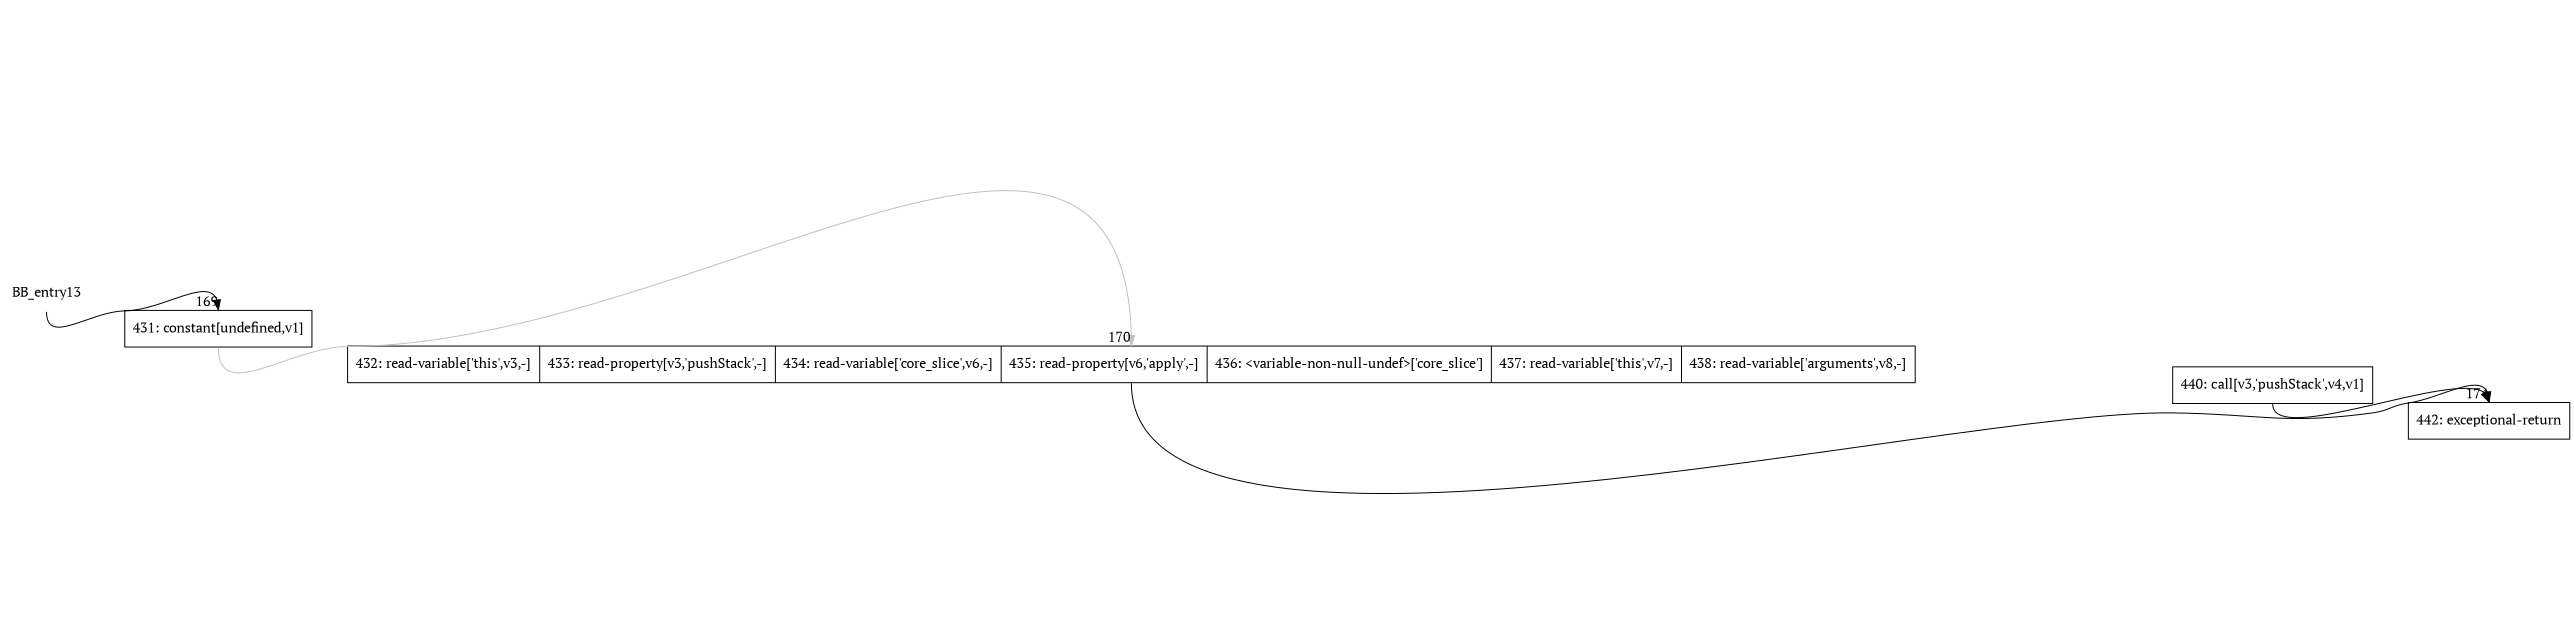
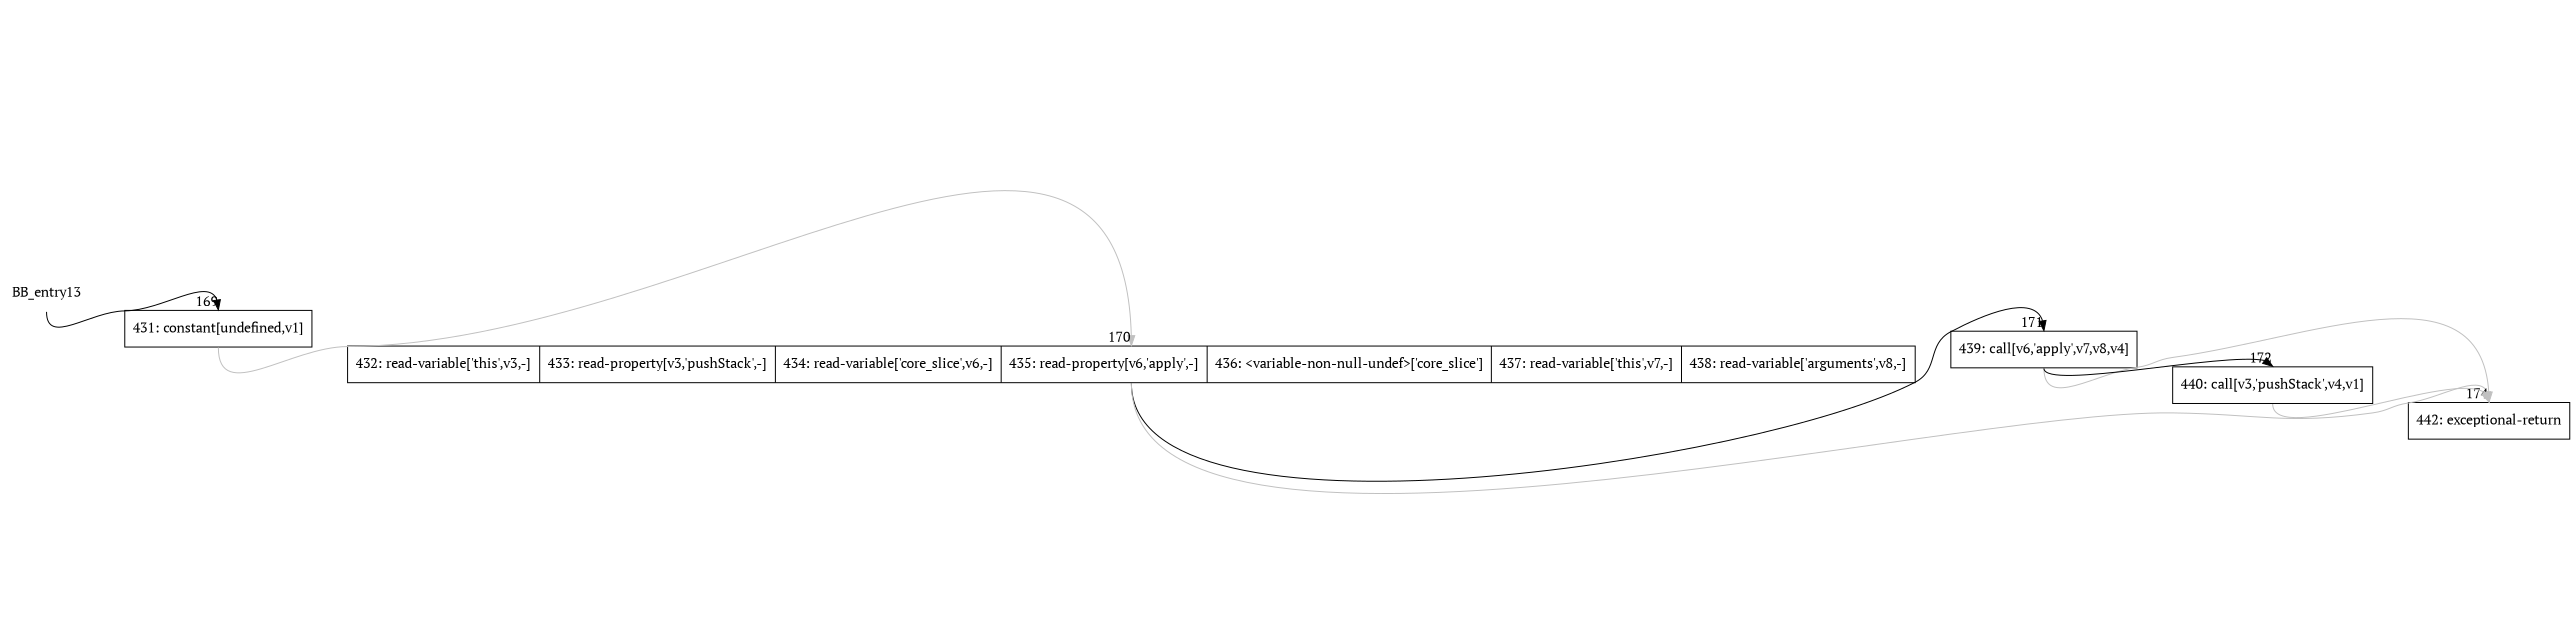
node "439: call[v6,'apply',v7,v8,v4]": added
edge "440: call[v3,'pushStack',v4,v1]" -> "442: exceptional-return": color black -> gray
edge "432: read-variable['this',v3,-]" -> "442: exceptional-return": color black -> gray
